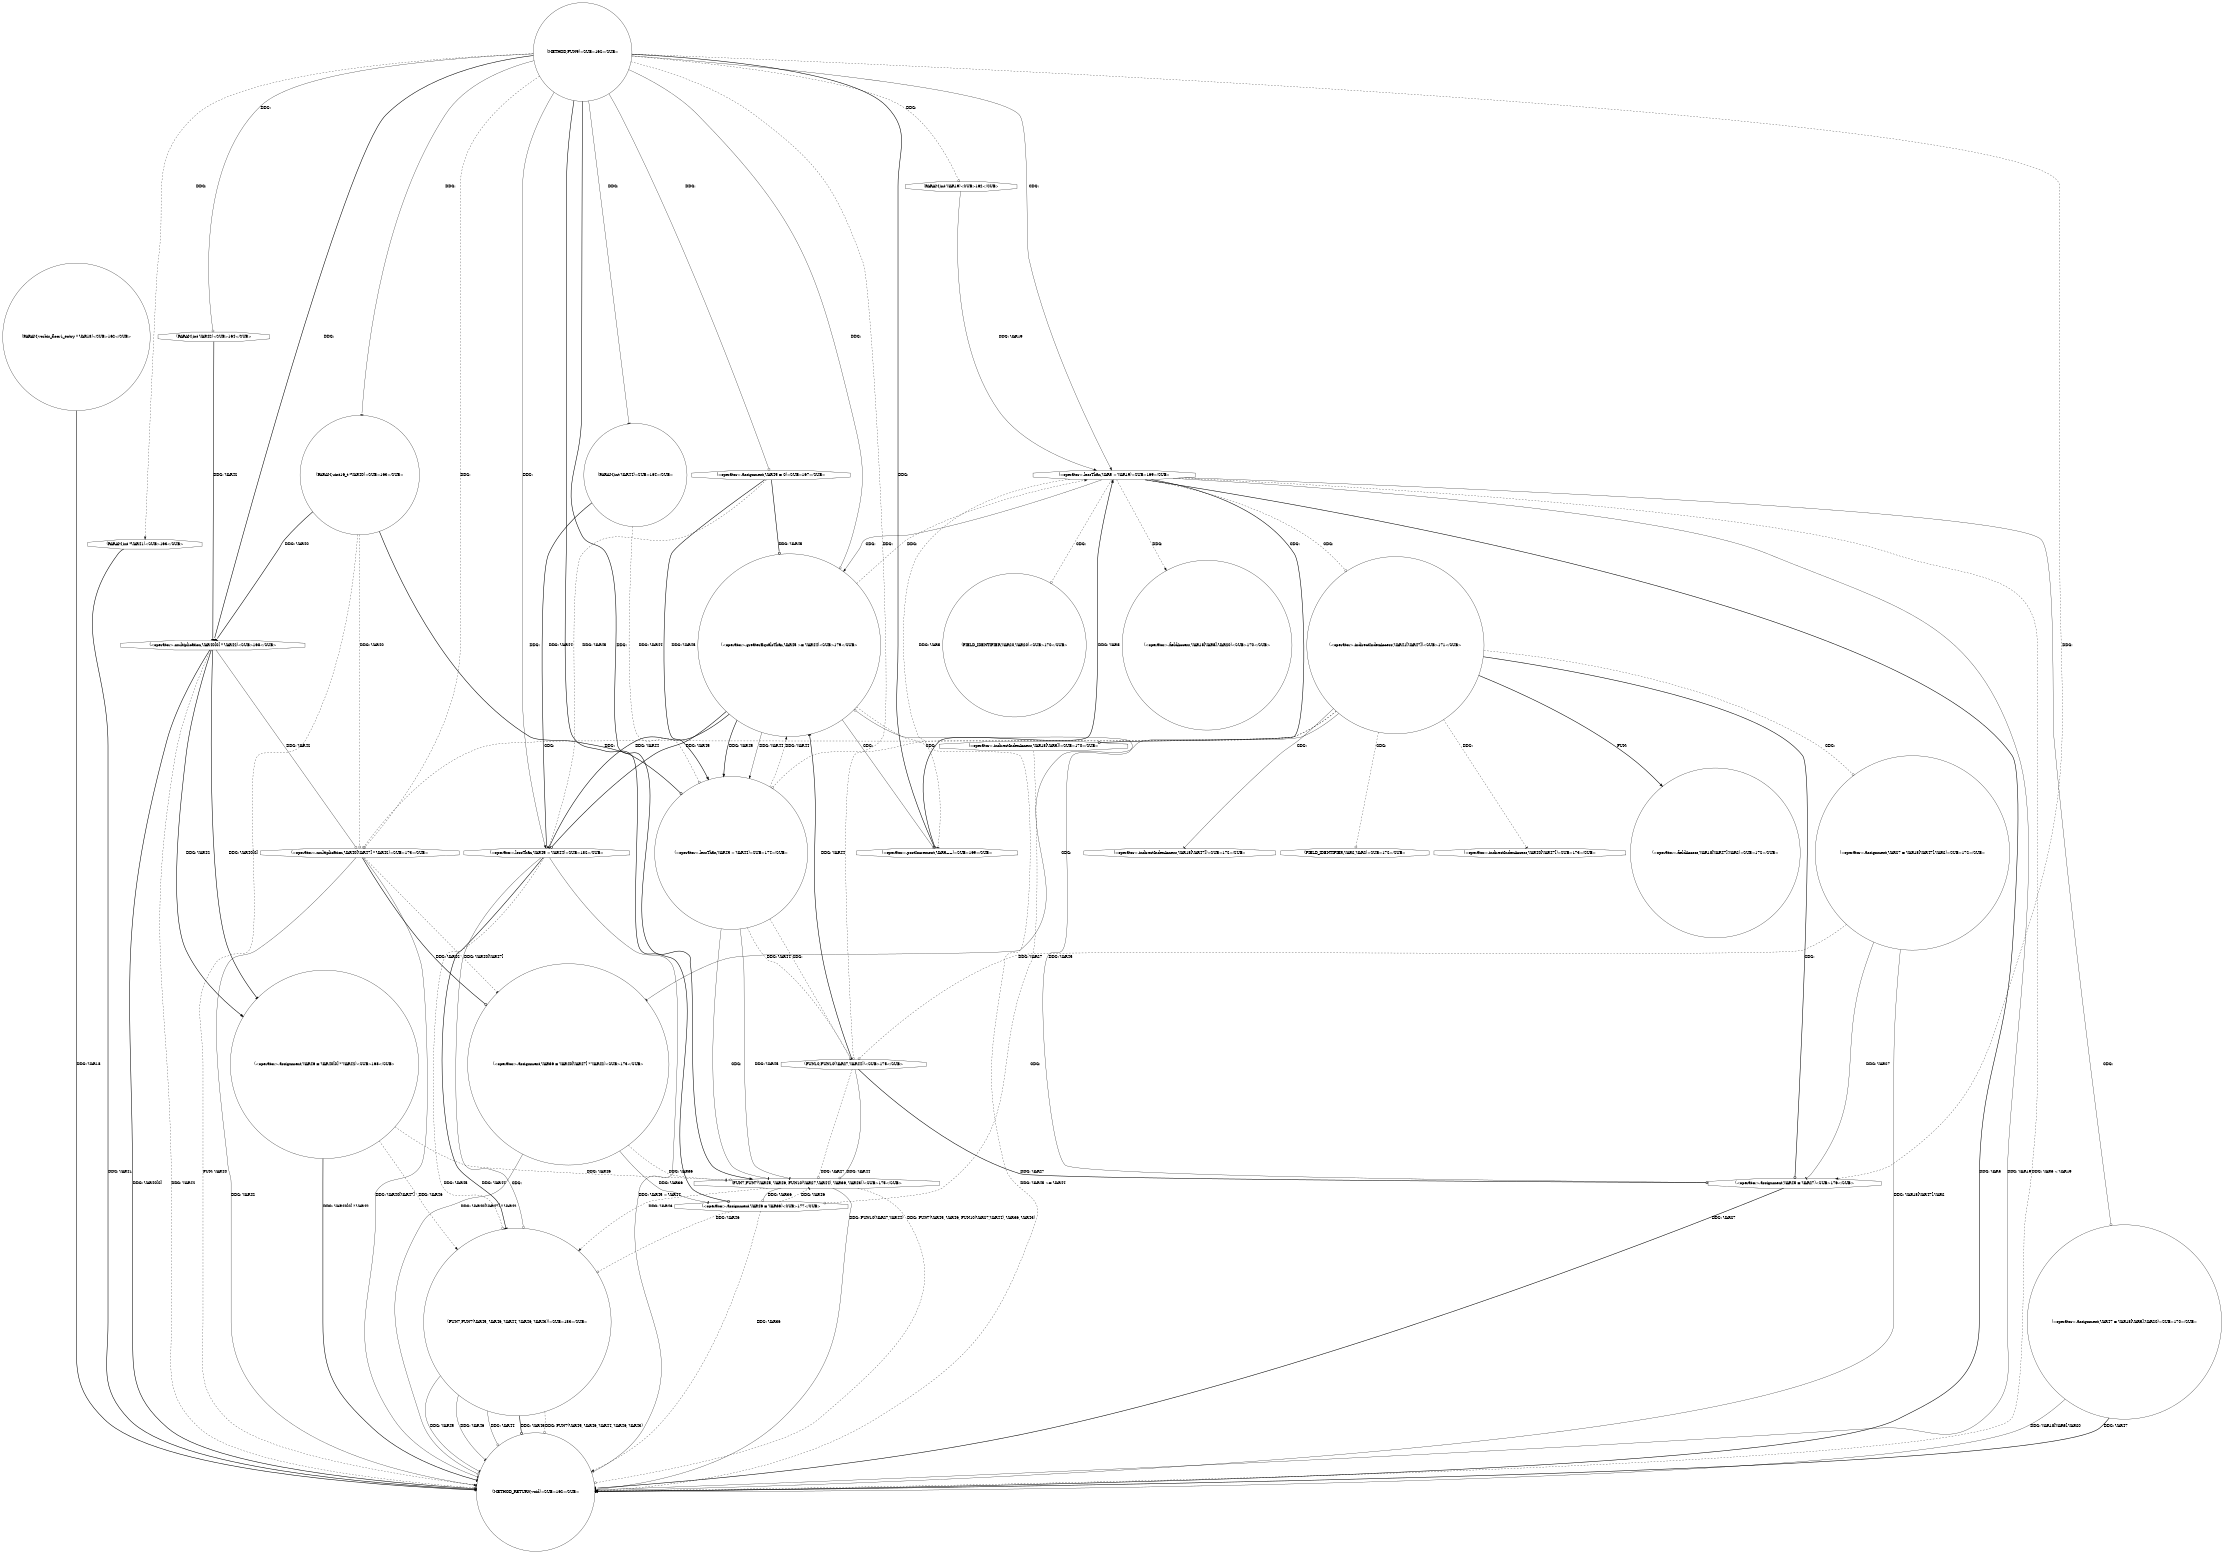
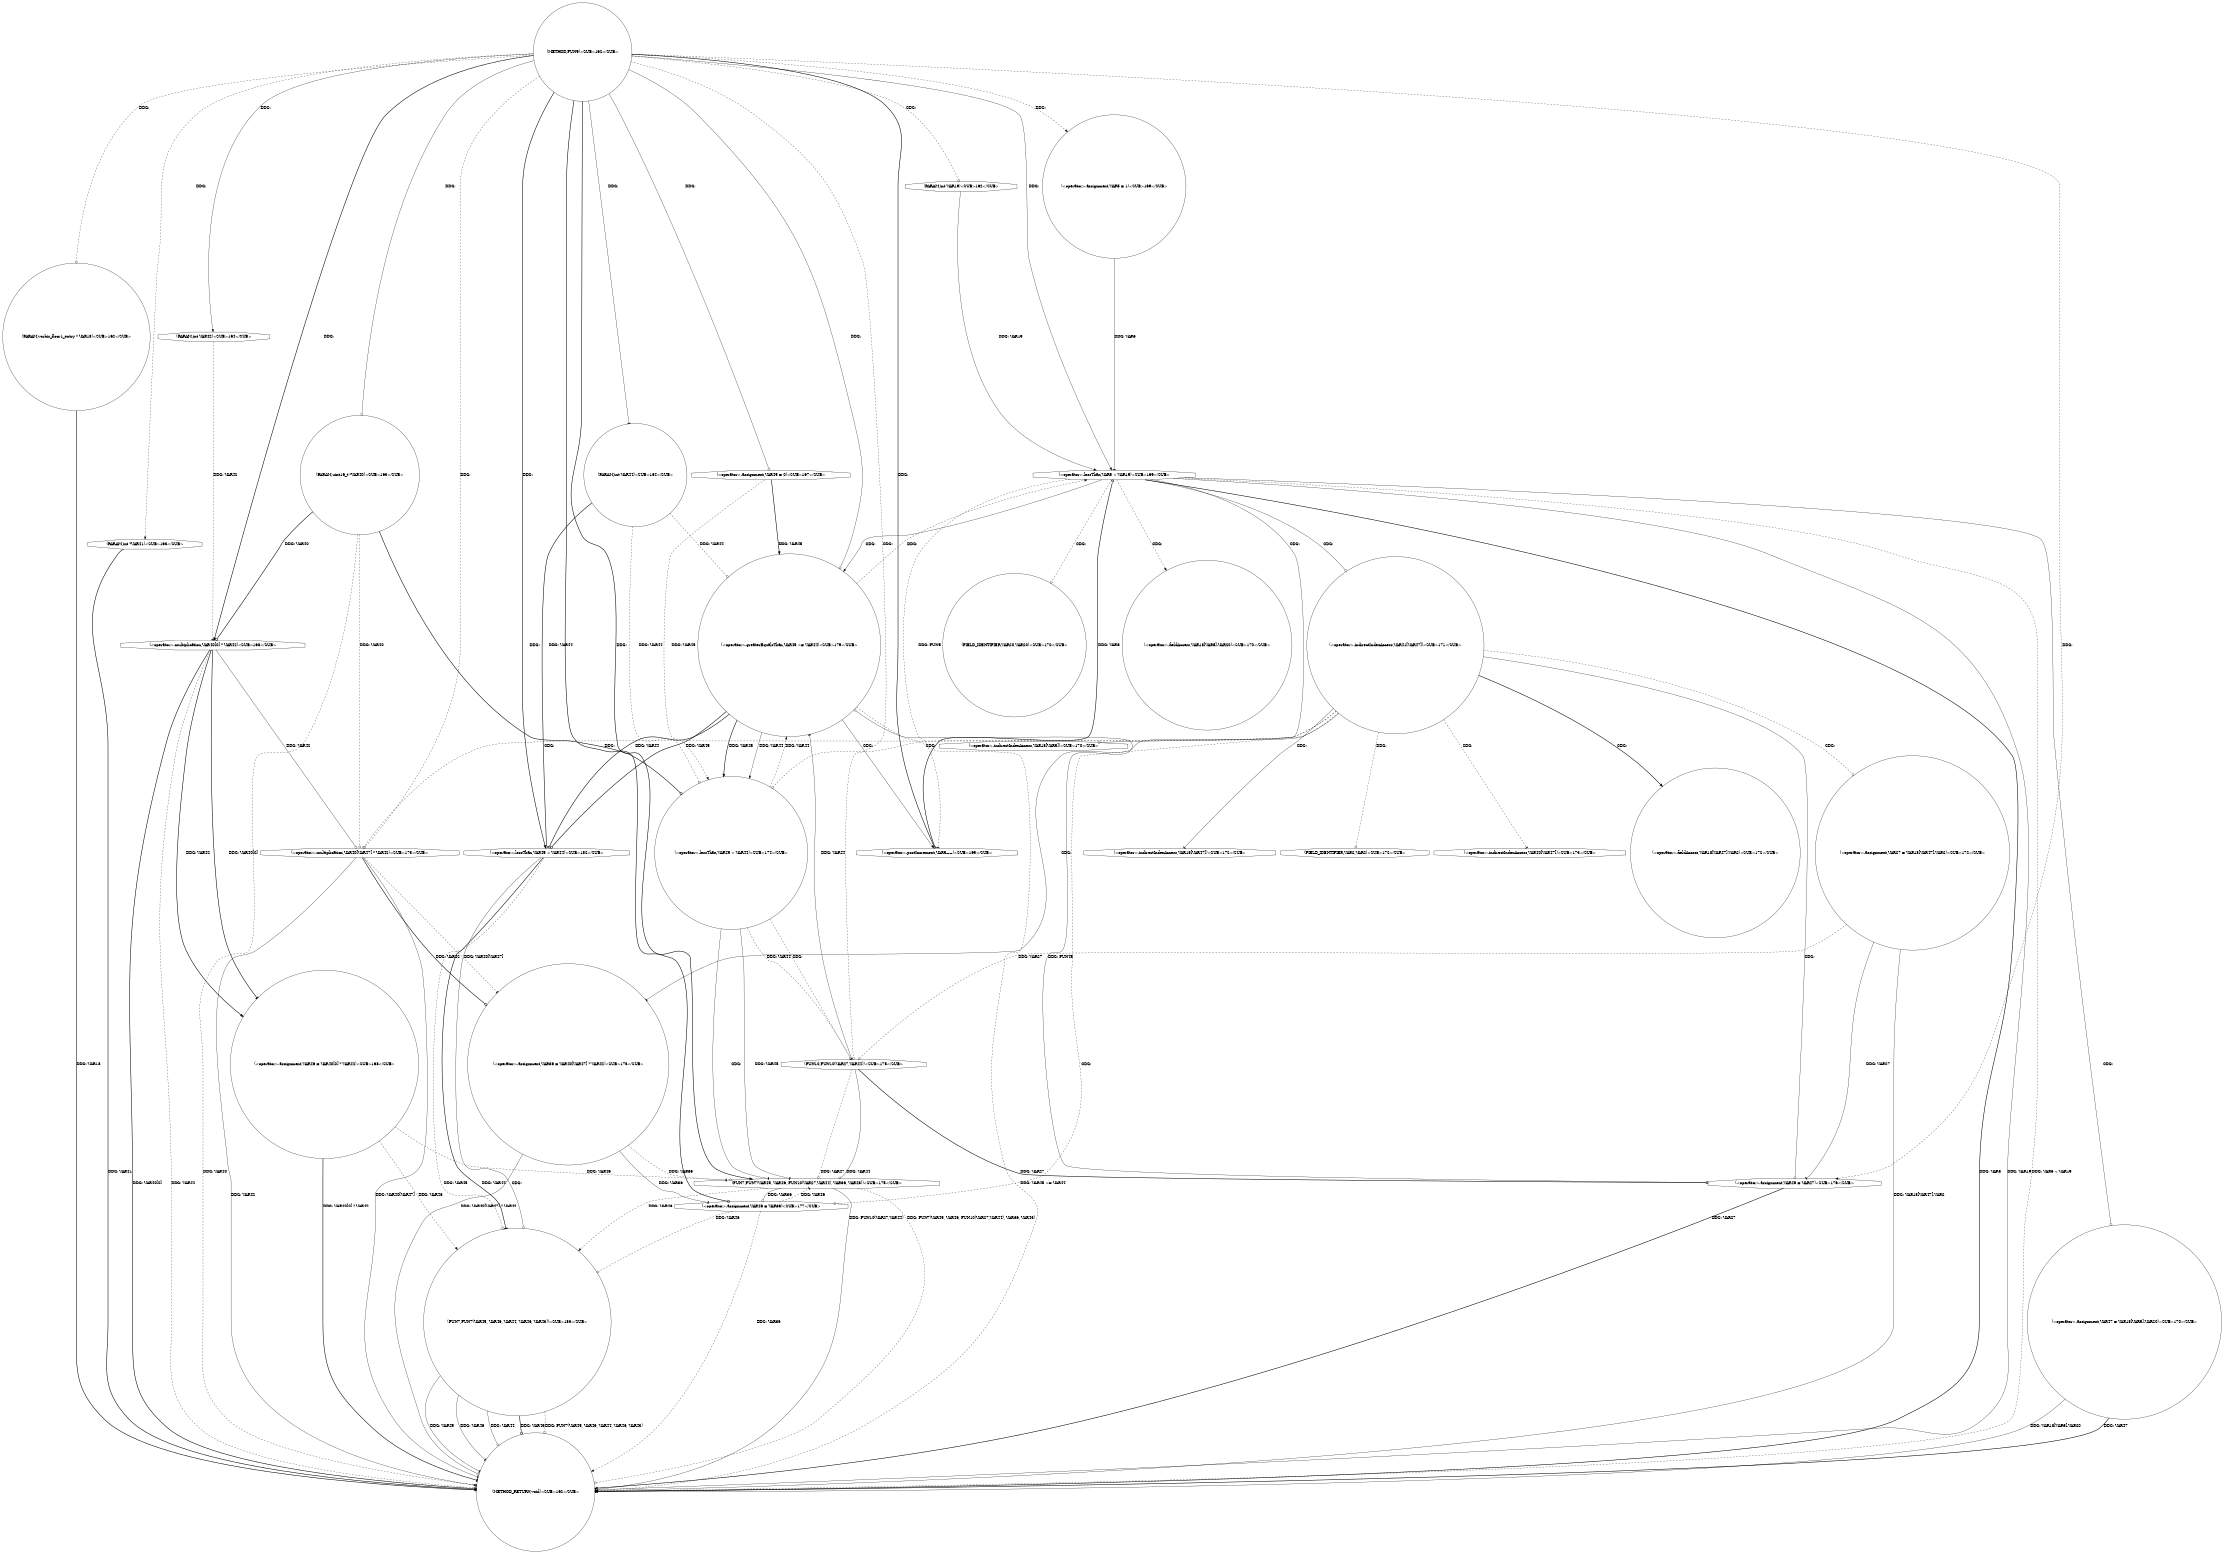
edge "(METHOD,FUN9)<SUB>162</SUB>" -> "(PARAM,vorbis_floor1_entry * VAR18)<SUB>162</SUB>": added, label "DDG:"
edge "(METHOD,FUN9)<SUB>162</SUB>" -> "(PARAM,int VAR42)<SUB>164</SUB>": arrowhead odot -> normal
edge "(METHOD,FUN9)<SUB>162</SUB>" -> "(PARAM,int VAR19)<SUB>162</SUB>": label "DDG: " -> "CDG: "
edge "(METHOD,FUN9)<SUB>162</SUB>" -> "(<operator>.lessThan,VAR5 < VAR19)<SUB>169</SUB>": label "CDG: " -> "DDG: "
node "(<operator>.assignment,VAR5 = 1)<SUB>169</SUB>": added
edge "(METHOD,FUN9)<SUB>162</SUB>" -> "(PARAM,uint16_t *VAR40)<SUB>163</SUB>": arrowhead tee -> odot
edge "(METHOD,FUN9)<SUB>162</SUB>" -> "(<operator>.multiplication,VAR40[0] * VAR42)<SUB>168</SUB>": arrowhead tee -> normal
edge "(METHOD,FUN9)<SUB>162</SUB>" -> "(<operator>.lessThan,VAR45 < VAR44)<SUB>182</SUB>": style solid -> bold
edge "(PARAM,int VAR42)<SUB>164</SUB>" -> "(<operator>.multiplication,VAR40[0] * VAR42)<SUB>168</SUB>": style bold -> dashed
edge "(<operator>.lessThan,VAR5 < VAR19)<SUB>169</SUB>" -> "(<operator>.indirectIndexAccess,VAR41[VAR47])<SUB>171</SUB>": style dashed -> solid
edge "(<operator>.assignment,VAR45 = 0)<SUB>167</SUB>" -> "(<operator>.greaterEqualsThan,VAR45 >= VAR44)<SUB>179</SUB>": arrowhead odot -> normal
edge "(METHOD,FUN9)<SUB>162</SUB>" -> "(FUN10,FUN10(VAR27,VAR44))<SUB>175</SUB>": label "DDG: " -> "CDG: "
edge "(<operator>.lessThan,VAR5 < VAR19)<SUB>169</SUB>" -> "(<operator>.fieldAccess,VAR18[VAR5].VAR20)<SUB>170</SUB>": label "DDG: " -> "CDG: "
edge "(PARAM,int VAR44)<SUB>164</SUB>" -> "(<operator>.greaterEqualsThan,VAR45 >= VAR44)<SUB>179</SUB>": added, label "DDG: VAR44"
edge "(PARAM,uint16_t *VAR40)<SUB>163</SUB>" -> "(<operator>.multiplication,VAR40[0] * VAR42)<SUB>168</SUB>": arrowhead tee -> odot
edge "(<operator>.assignment,VAR45 = 0)<SUB>167</SUB>" -> "(<operator>.lessThan,VAR45 < VAR44)<SUB>182</SUB>": removed, label "DDG: VAR45"
edge "(<operator>.assignment,VAR45 = 0)<SUB>167</SUB>" -> "(<operator>.lessThan,VAR45 < VAR44)<SUB>174</SUB>": style bold -> dashed
edge "(<operator>.lessThan,VAR5 < VAR19)<SUB>169</SUB>" -> "(<operator>.postIncrement,VAR5++)<SUB>169</SUB>": label "DDG: VAR5" -> "DDG: FUN5"
edge "(<operator>.lessThan,VAR5 < VAR19)<SUB>169</SUB>" -> "(<operator>.indirectIndexAccess,VAR18[VAR5])<SUB>170</SUB>": style bold -> solid
edge "(<operator>.postIncrement,VAR5++)<SUB>169</SUB>" -> "(<operator>.lessThan,VAR5 < VAR19)<SUB>169</SUB>": arrowhead normal -> odot
edge "(<operator>.indirectIndexAccess,VAR41[VAR47])<SUB>171</SUB>" -> "(FIELD_IDENTIFIER,VAR2,VAR2)<SUB>172</SUB>": label "CDG: " -> "DDG: "
edge "(<operator>.indirectIndexAccess,VAR41[VAR47])<SUB>171</SUB>" -> "(<operator>.indirectIndexAccess,VAR40[VAR47])<SUB>173</SUB>": label "DDG: " -> "CDG: "
edge "(<operator>.indirectIndexAccess,VAR41[VAR47])<SUB>171</SUB>" -> "(<operator>.fieldAccess,VAR18[VAR47].VAR2)<SUB>172</SUB>": label "FUN: " -> "CDG: "
edge "(<operator>.greaterEqualsThan,VAR45 >= VAR44)<SUB>179</SUB>" -> "(<operator>.postIncrement,VAR5++)<SUB>169</SUB>": arrowhead odot -> normal
edge "(<operator>.indirectIndexAccess,VAR41[VAR47])<SUB>171</SUB>" -> "(<operator>.assignment,VAR45 = VAR27)<SUB>176</SUB>": style bold -> solid
edge "(FUN10,FUN10(VAR27,VAR44))<SUB>175</SUB>" -> "(<operator>.greaterEqualsThan,VAR45 >= VAR44)<SUB>179</SUB>": style bold -> solid
edge "(<operator>.assignment,VAR45 = VAR27)<SUB>176</SUB>" -> "(<operator>.greaterEqualsThan,VAR45 >= VAR44)<SUB>179</SUB>": label "DDG: VAR45" -> "DDG: FUN45"
edge "(<operator>.indirectIndexAccess,VAR18[VAR5])<SUB>170</SUB>" -> "(<operator>.assignment,VAR46 = VAR36)<SUB>177</SUB>": now "(<operator>.indirectIndexAccess,VAR41[VAR47])<SUB>171</SUB>" -> "(<operator>.assignment,VAR46 = VAR36)<SUB>177</SUB>"
edge "(<operator>.lessThan,VAR45 < VAR44)<SUB>182</SUB>" -> "(METHOD_RETURN,void)<SUB>162</SUB>": removed, label "DDG: VAR45 < VAR44"
edge "(PARAM,uint16_t *VAR40)<SUB>163</SUB>" -> "(METHOD_RETURN,void)<SUB>162</SUB>": label "FUN: VAR40" -> "DDG: VAR40"
edge "(<operator>.assignment,VAR45 = VAR27)<SUB>176</SUB>" -> "(METHOD_RETURN,void)<SUB>162</SUB>": arrowhead tee -> normal
